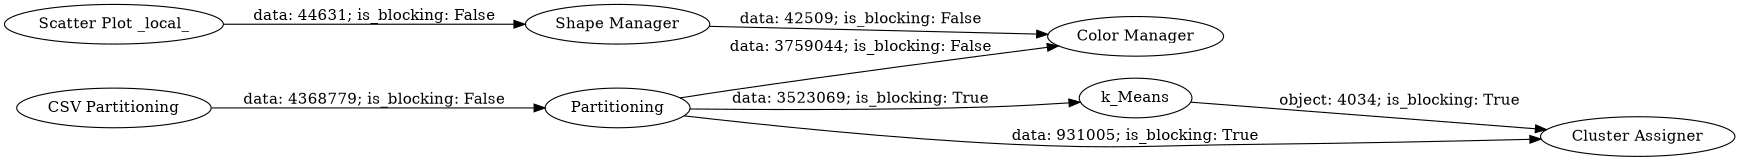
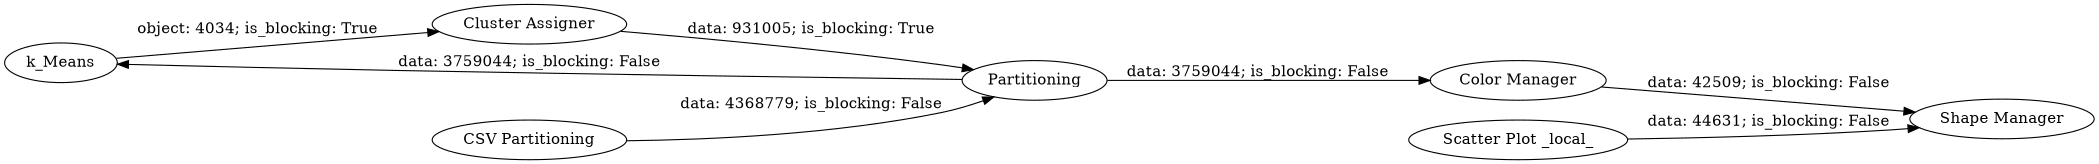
edge "Shape Manager" -> "Color Manager": reversed
edge "Partitioning" -> "k_Means": label "data: 3523069; is_blocking: True" -> "data: 3759044; is_blocking: False"
edge "Partitioning" -> "Cluster Assigner": reversed
